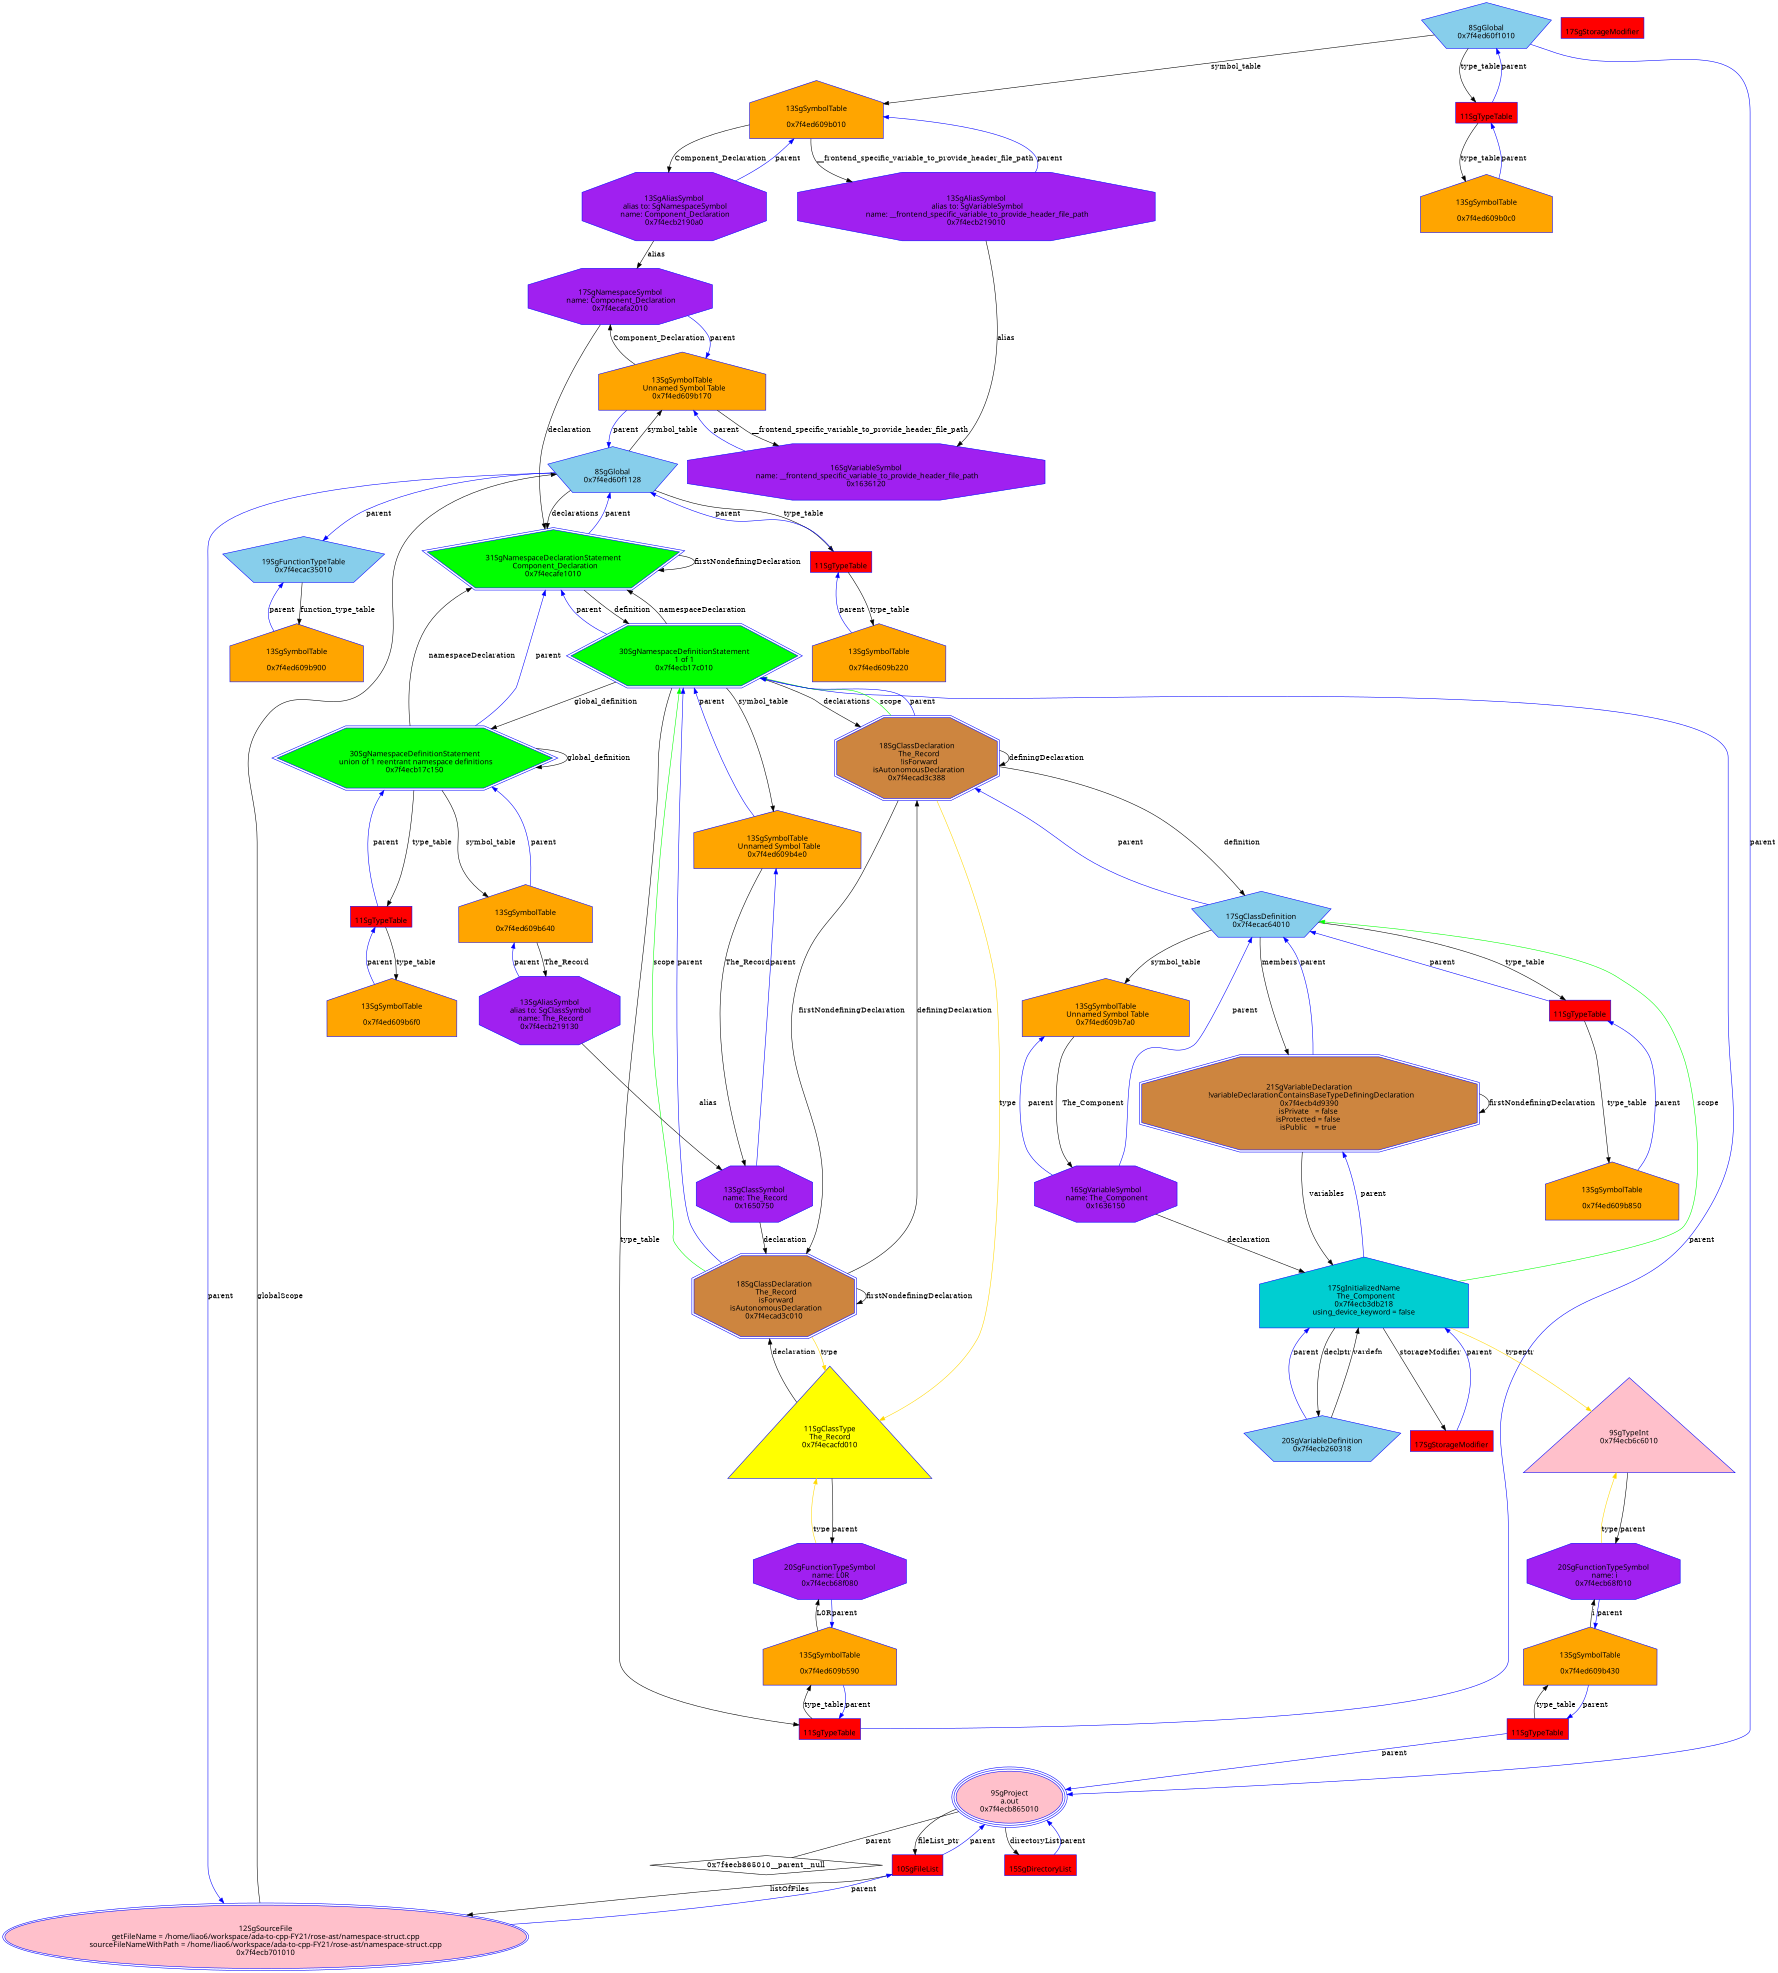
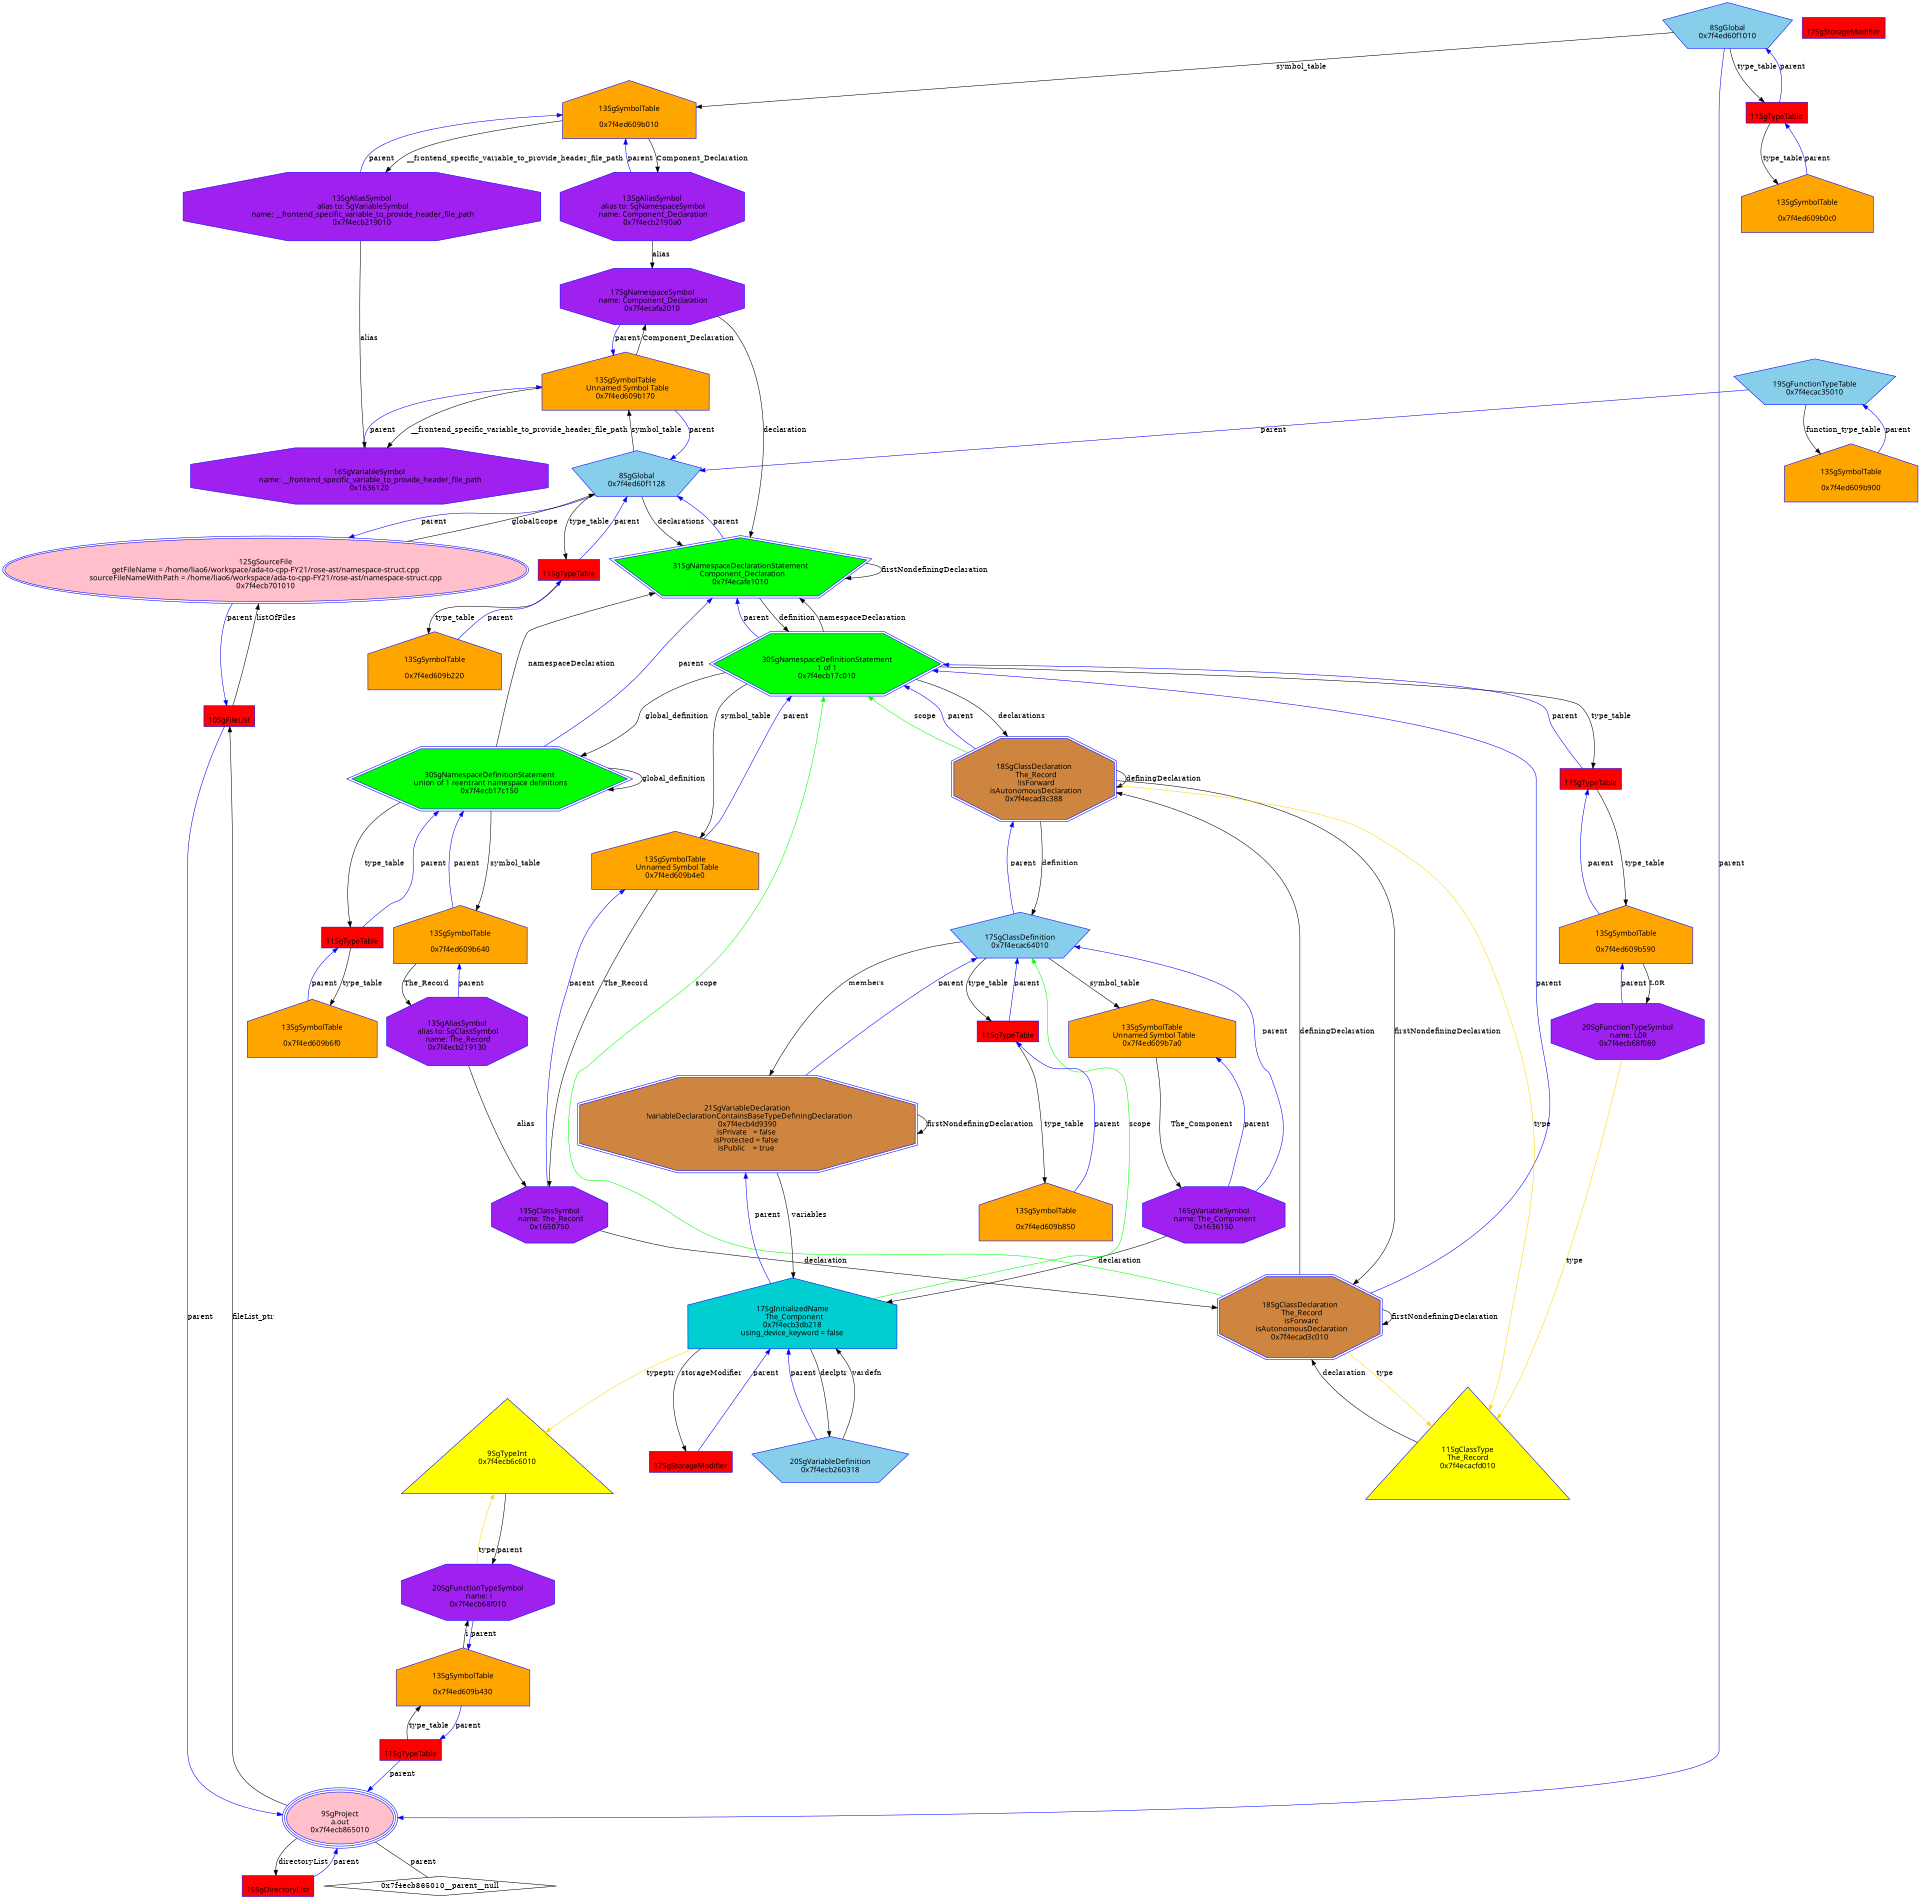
edge "8SgGlobal 0x7f4ed60f1128" -> "19SgFunctionTypeTable 0x7f4ecac35010": reversed
node "9SgTypeInt 0x7f4ecb6c6010": fillcolor pink -> yellow
edge "11SgClassType The_Record 0x7f4ecacfd010" -> "20SgFunctionTypeSymbol name: L0R 0x7f4ecb68f080": removed, label "parent"
